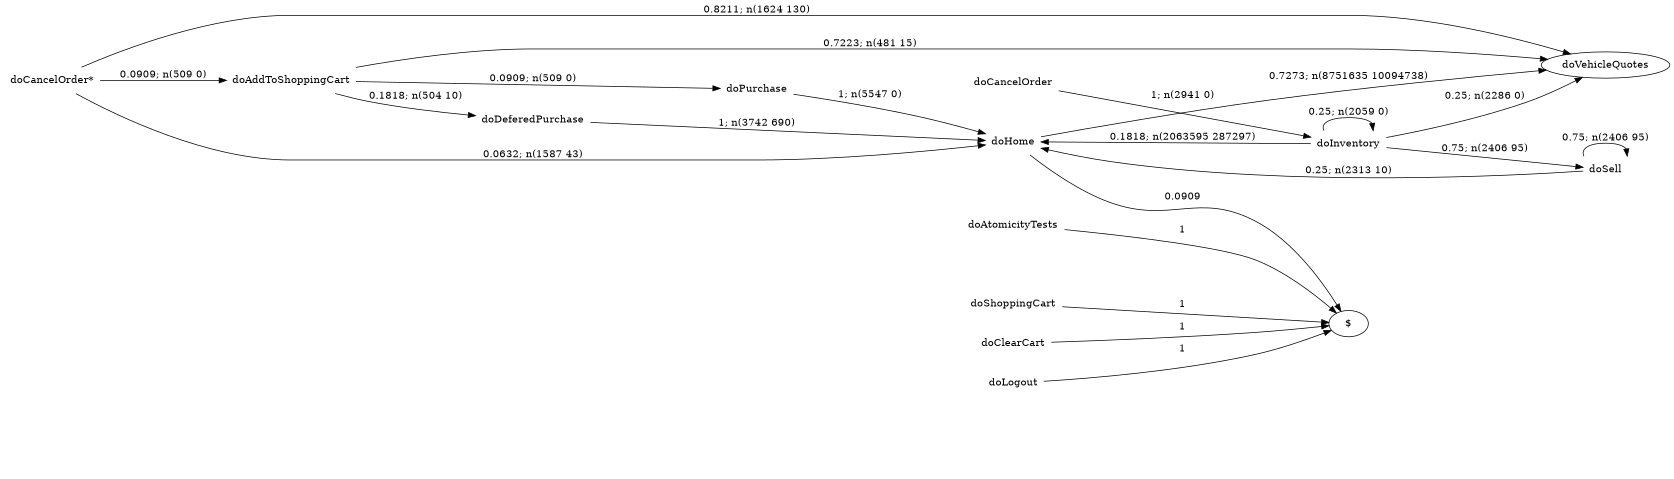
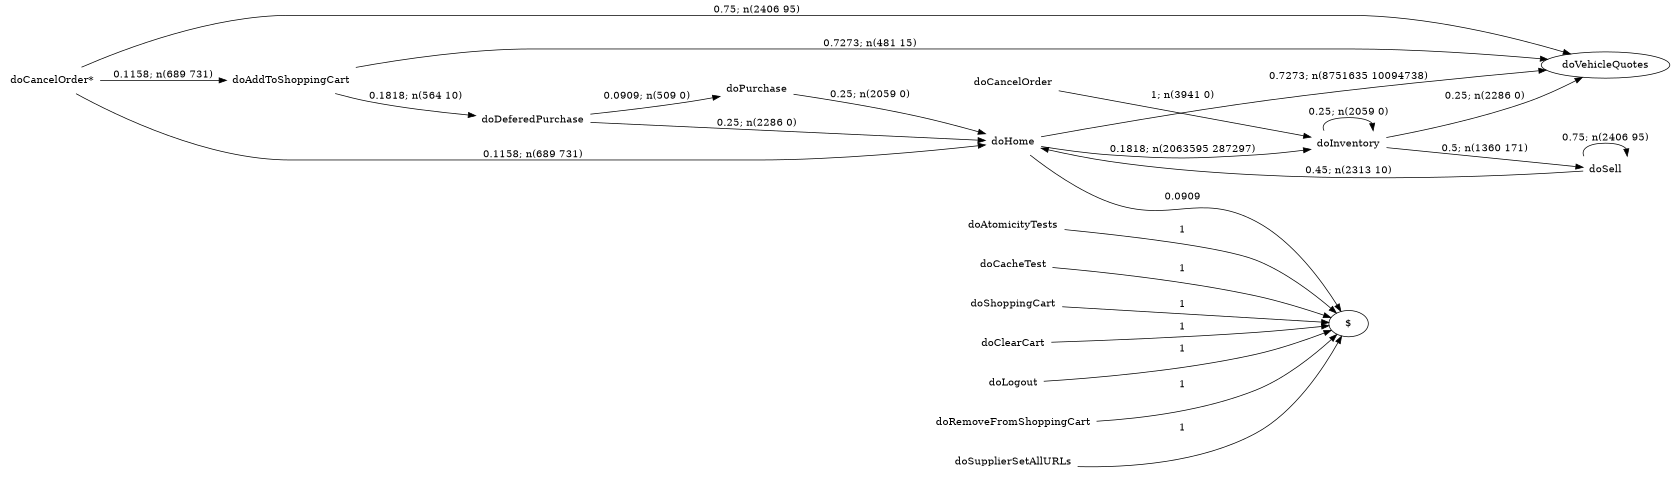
edge "doCancelOrder*" -> "doVehicleQuotes": label "0.8211; n(1624 130)" -> "0.75; n(2406 95)"
edge "doAddToShoppingCart" -> "doVehicleQuotes": label "0.7223; n(481 15)" -> "0.7273; n(481 15)"
edge "doCancelOrder*" -> "doAddToShoppingCart": label "0.0909; n(509 0)" -> "0.1158; n(689 731)"
edge "doAddToShoppingCart" -> "doPurchase": now "doDeferedPurchase" -> "doPurchase"
edge "doPurchase" -> "doHome": label "1; n(5547 0)" -> "0.25; n(2059 0)"
edge "doCancelOrder" -> "doInventory": label "1; n(2941 0)" -> "1; n(3941 0)"
edge "doAddToShoppingCart" -> "doDeferedPurchase": label "0.1818; n(504 10)" -> "0.1818; n(564 10)"
edge "doDeferedPurchase" -> "doHome": label "1; n(3742 690)" -> "0.25; n(2286 0)"
edge "doInventory" -> "doHome": reversed
edge "doInventory" -> "doSell": label "0.75; n(2406 95)" -> "0.5; n(1360 171)"
edge "doCancelOrder*" -> "doHome": label "0.0632; n(1587 43)" -> "0.1158; n(689 731)"
edge "doSell" -> "doHome": label "0.25; n(2313 10)" -> "0.45; n(2313 10)"
node "doCacheTest": added
node "doRemoveFromShoppingCart": added
node "doSupplierSetAllURLs": added
